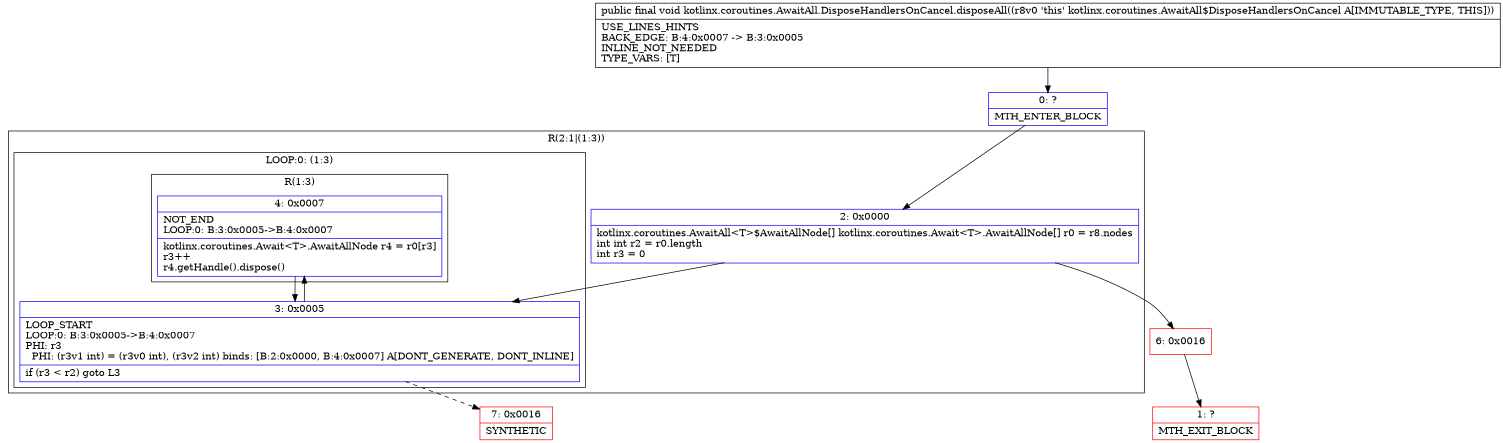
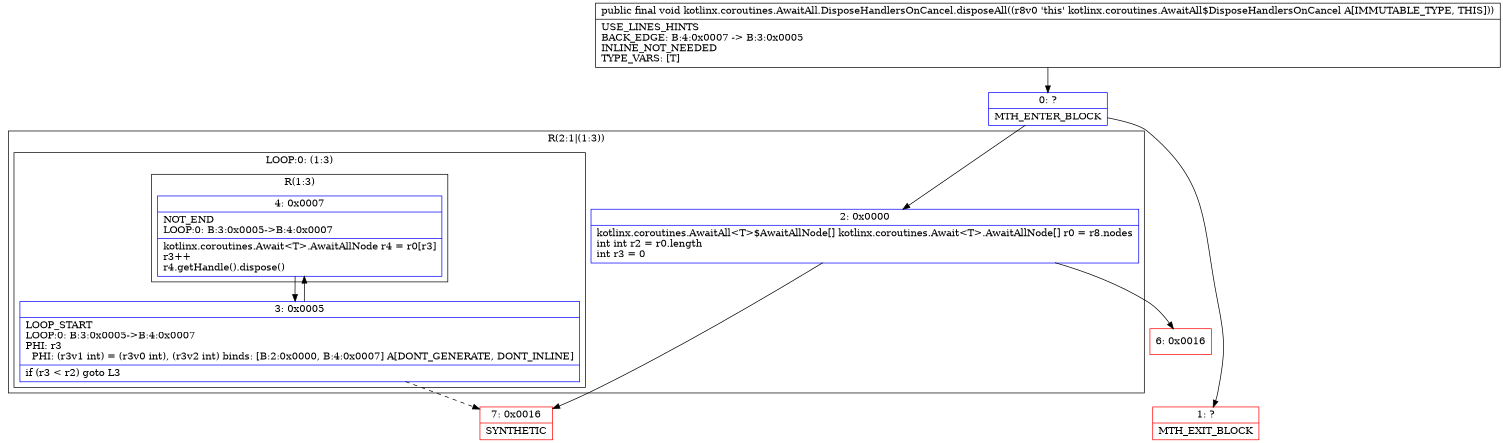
edge "2: 0x0000" -> "3: 0x0005": now "2: 0x0000" -> "7: 0x0016"
edge "6: 0x0016" -> "1: ?": now "0: ?" -> "1: ?"
